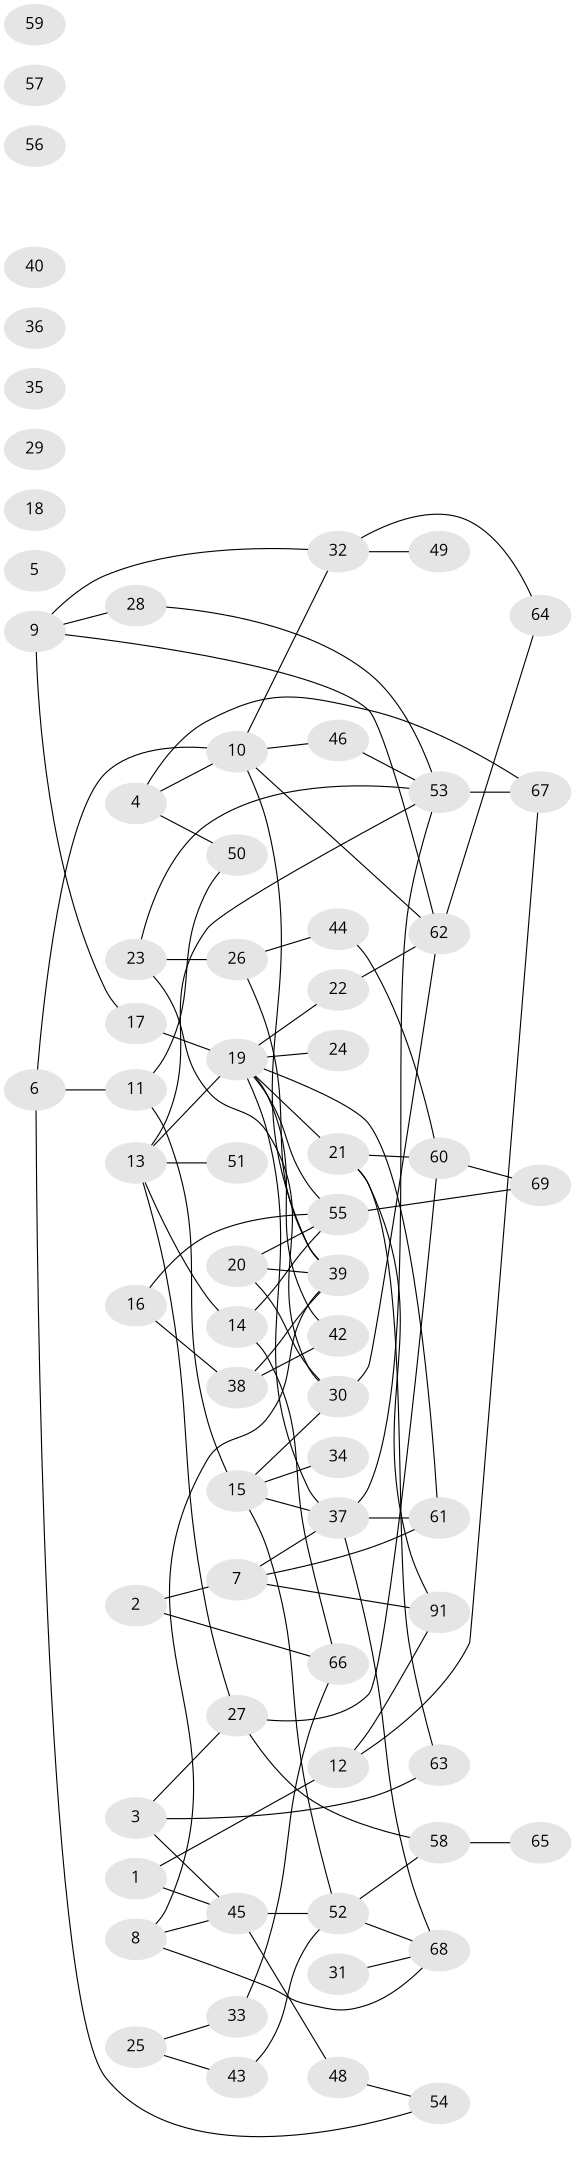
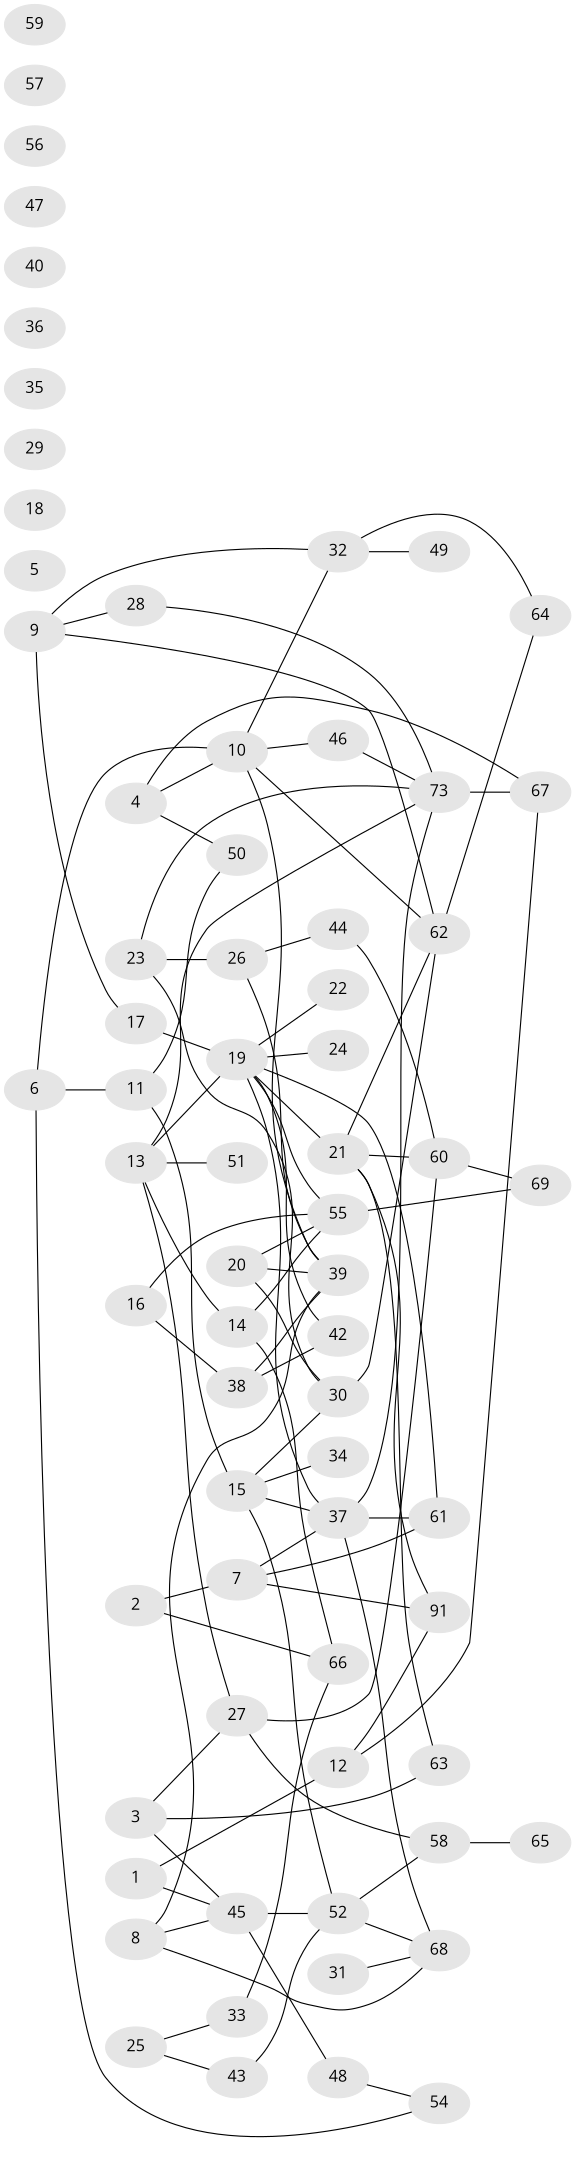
node "47": added
node "53": label "53" -> "73"
edge "62" -- "22": now "62" -- "21"
